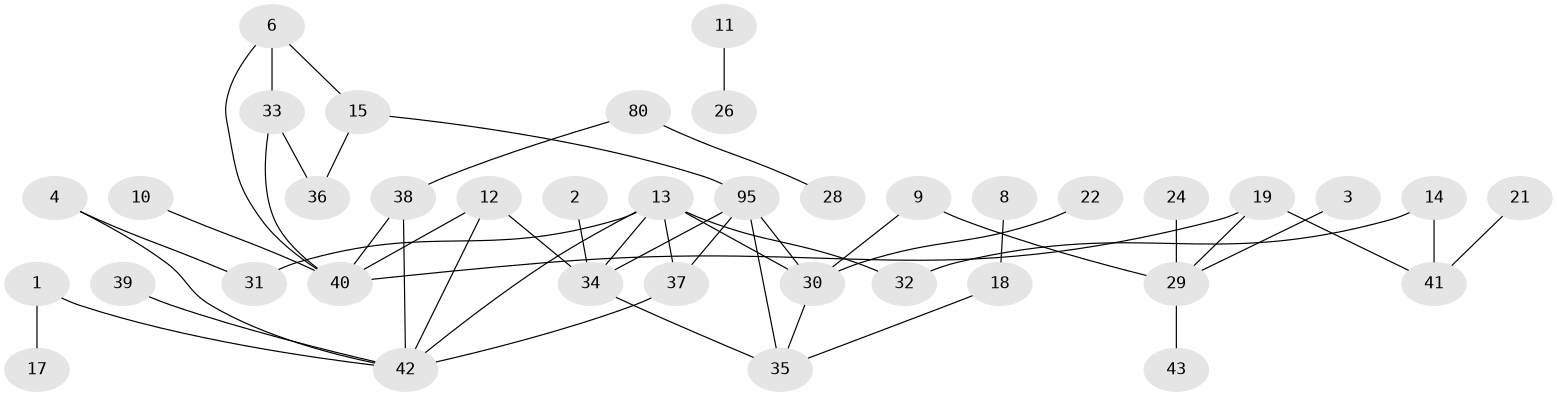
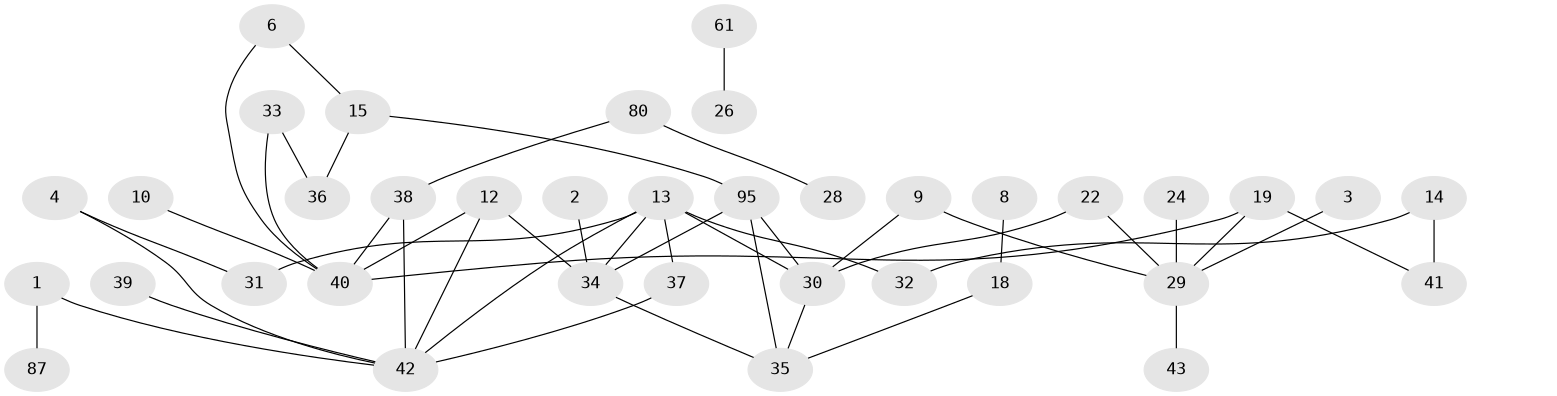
node "11": label "11" -> "61"
edge "6" -- "33": removed
node "21": removed
edge "22" -- "29": added
edge "95" -- "37": removed
node "17": label "17" -> "87"
